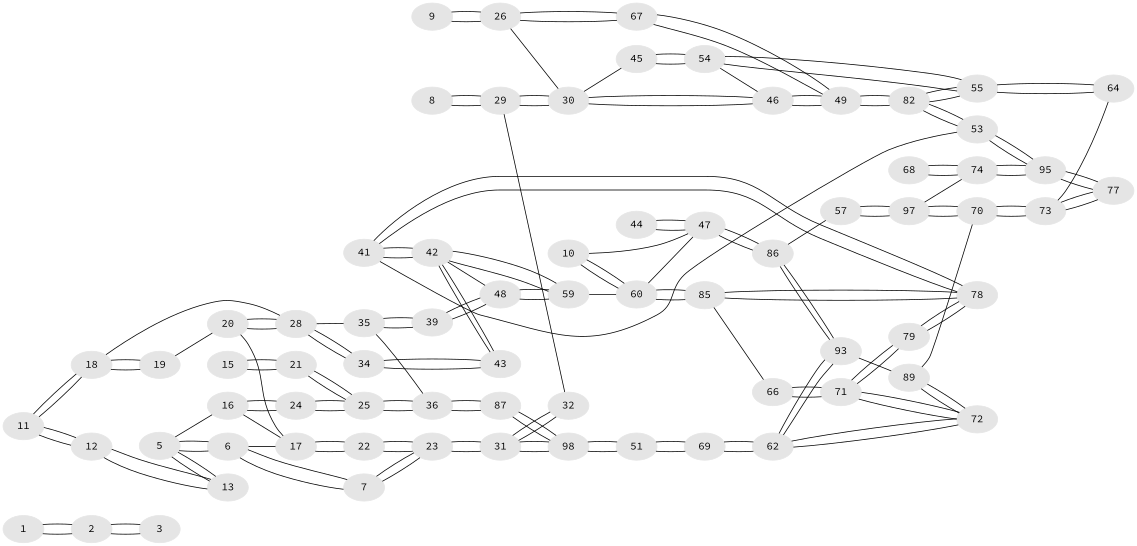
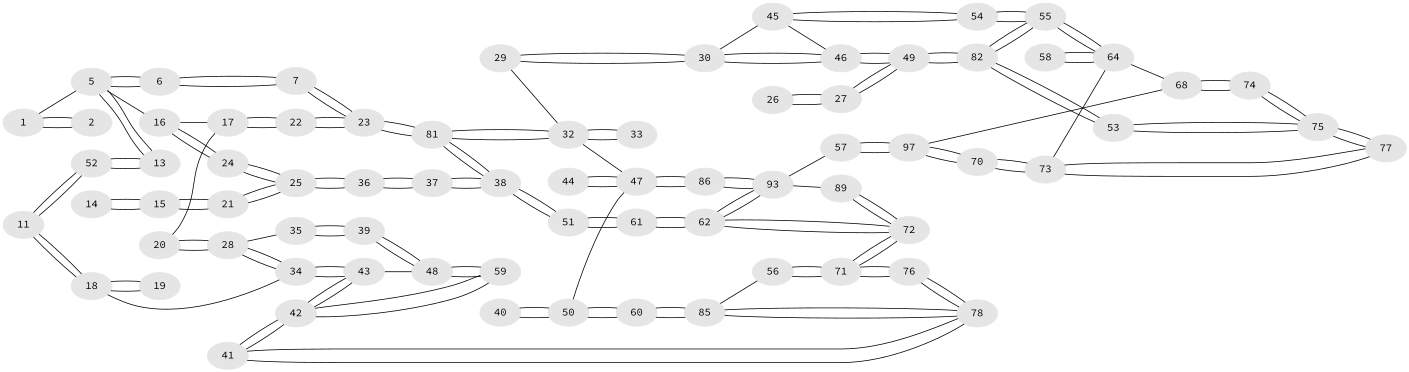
node "9": removed
node "67": label "67" -> "27"
node "58": added
edge "26" -- "30": removed
edge "64" -- "68": added
edge "54" -- "46": now "45" -- "46"
node "8": removed
edge "5" -- "1": added
node "33": added
node "95": label "95" -> "75"
edge "74" -- "97": now "68" -- "97"
node "14": added
edge "57" -- "86": now "57" -- "93"
node "10": label "10" -> "50"
edge "47" -- "60": now "47" -- "32"
edge "42" -- "48": now "43" -- "48"
edge "70" -- "89": removed
edge "59" -- "60": removed
edge "53" -- "41": removed
edge "28" -- "18": now "34" -- "18"
node "40": added
node "79": label "79" -> "76"
edge "20" -- "19": removed
edge "35" -- "36": removed
node "66": label "66" -> "56"
node "87": label "87" -> "37"
node "12": label "12" -> "52"
edge "6" -- "17": removed
node "31": label "31" -> "81"
node "98": label "98" -> "38"
node "69": label "69" -> "61"
node "3": removed
